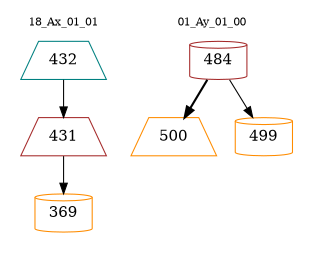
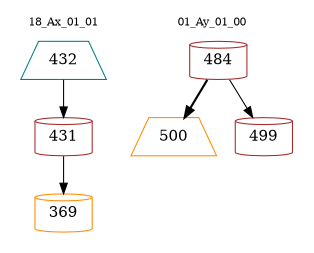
node "431": shape trapezium -> cylinder
node "499": color darkorange -> brown
